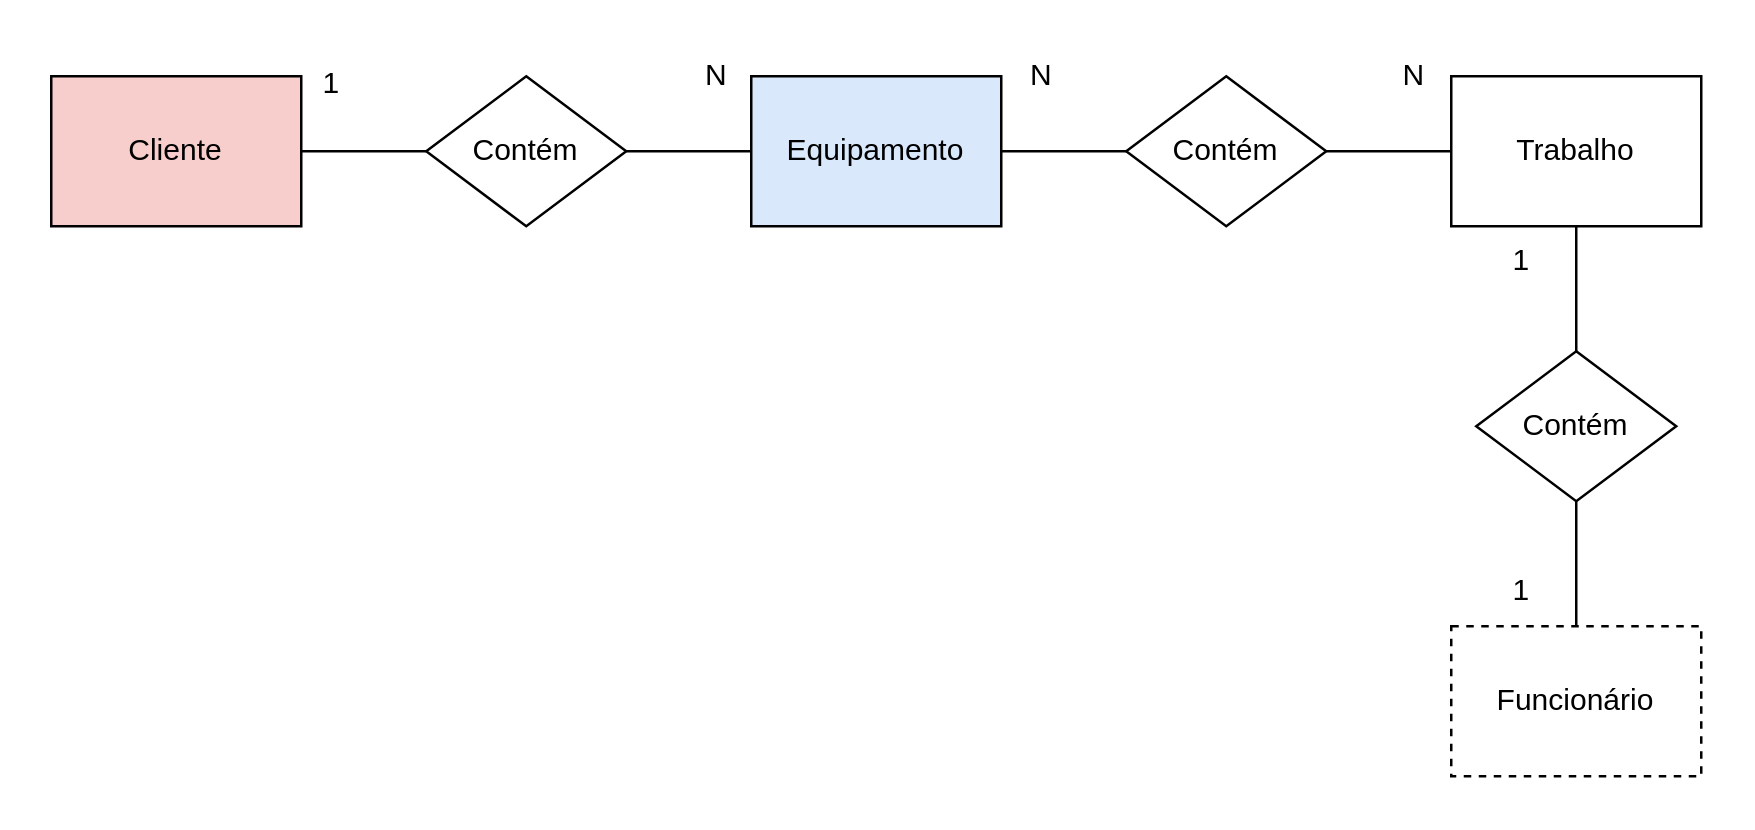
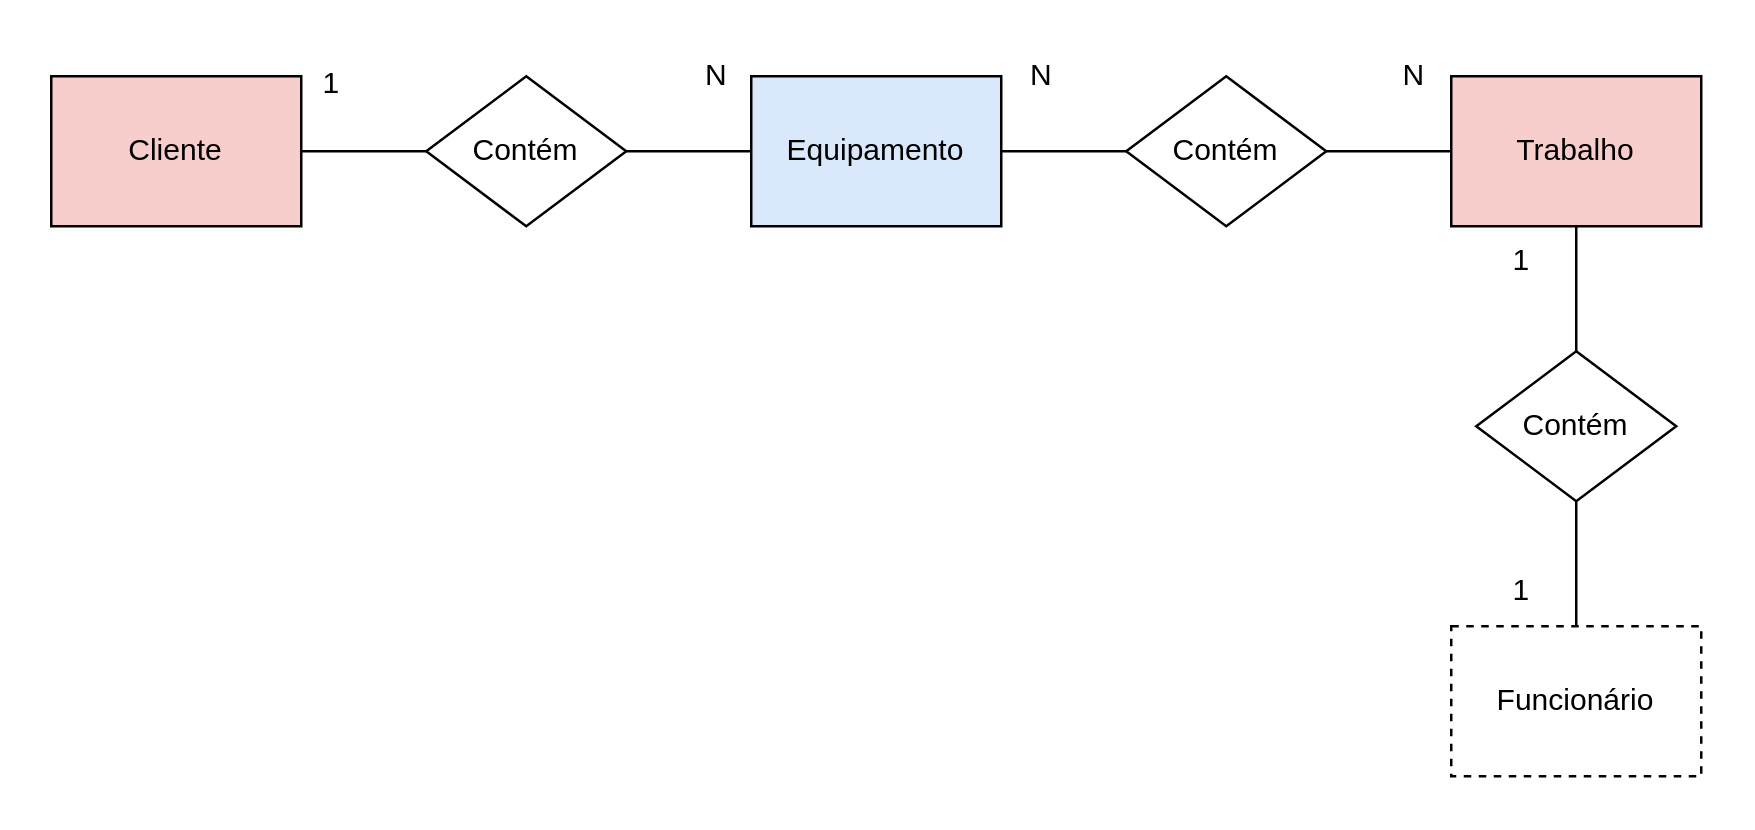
node "Trabalho": fillcolor #ffffff -> #f8cecc
